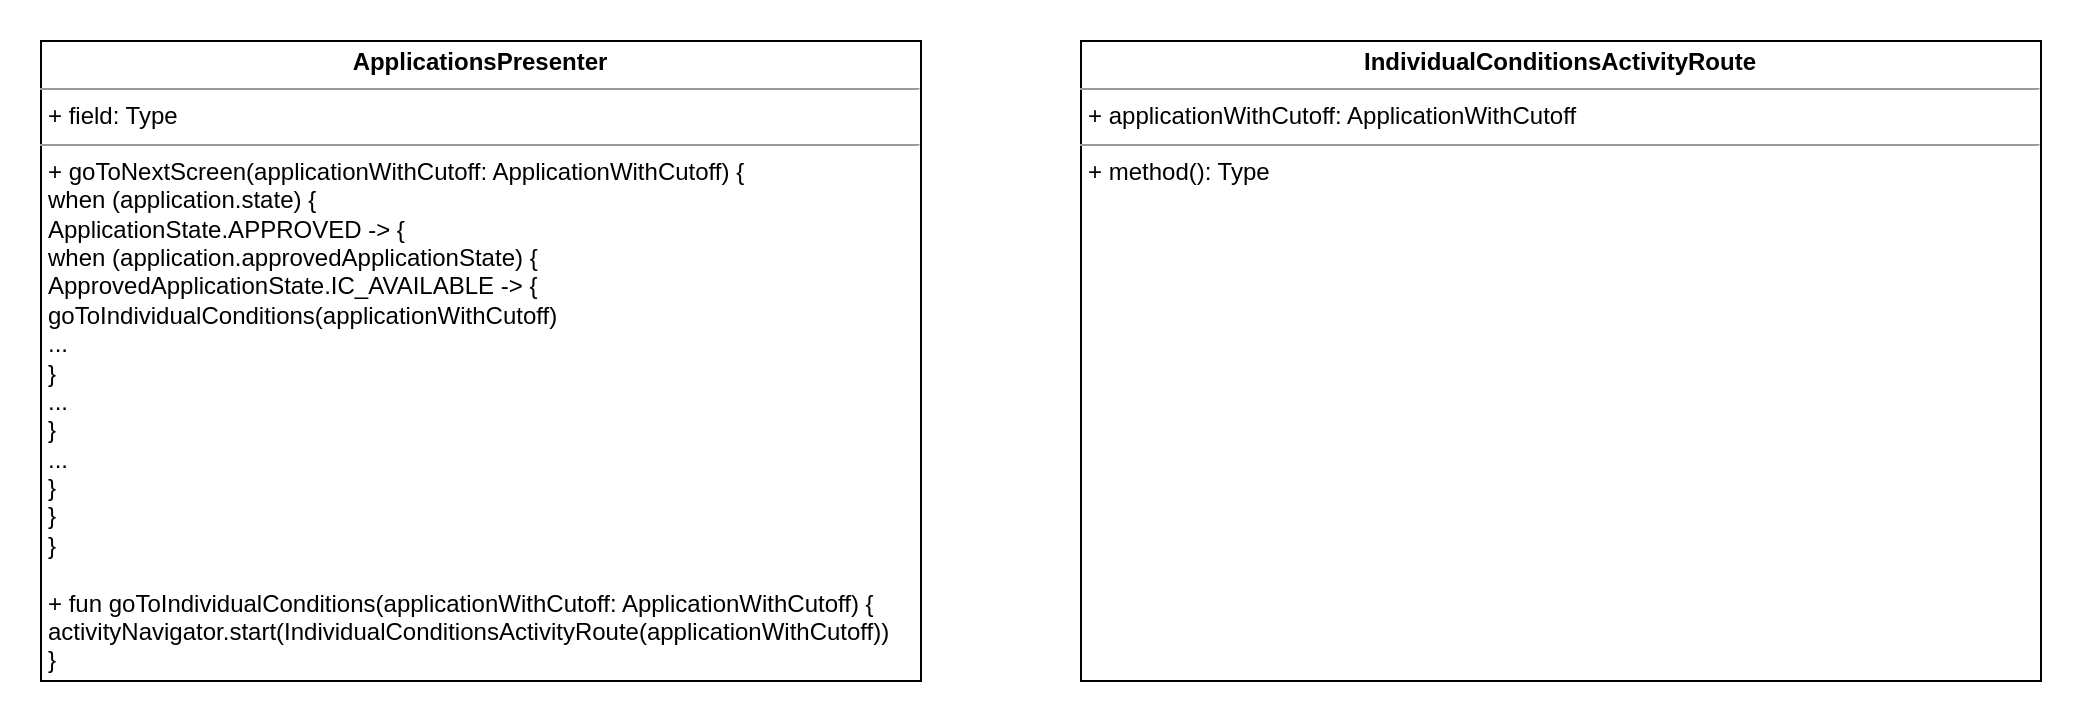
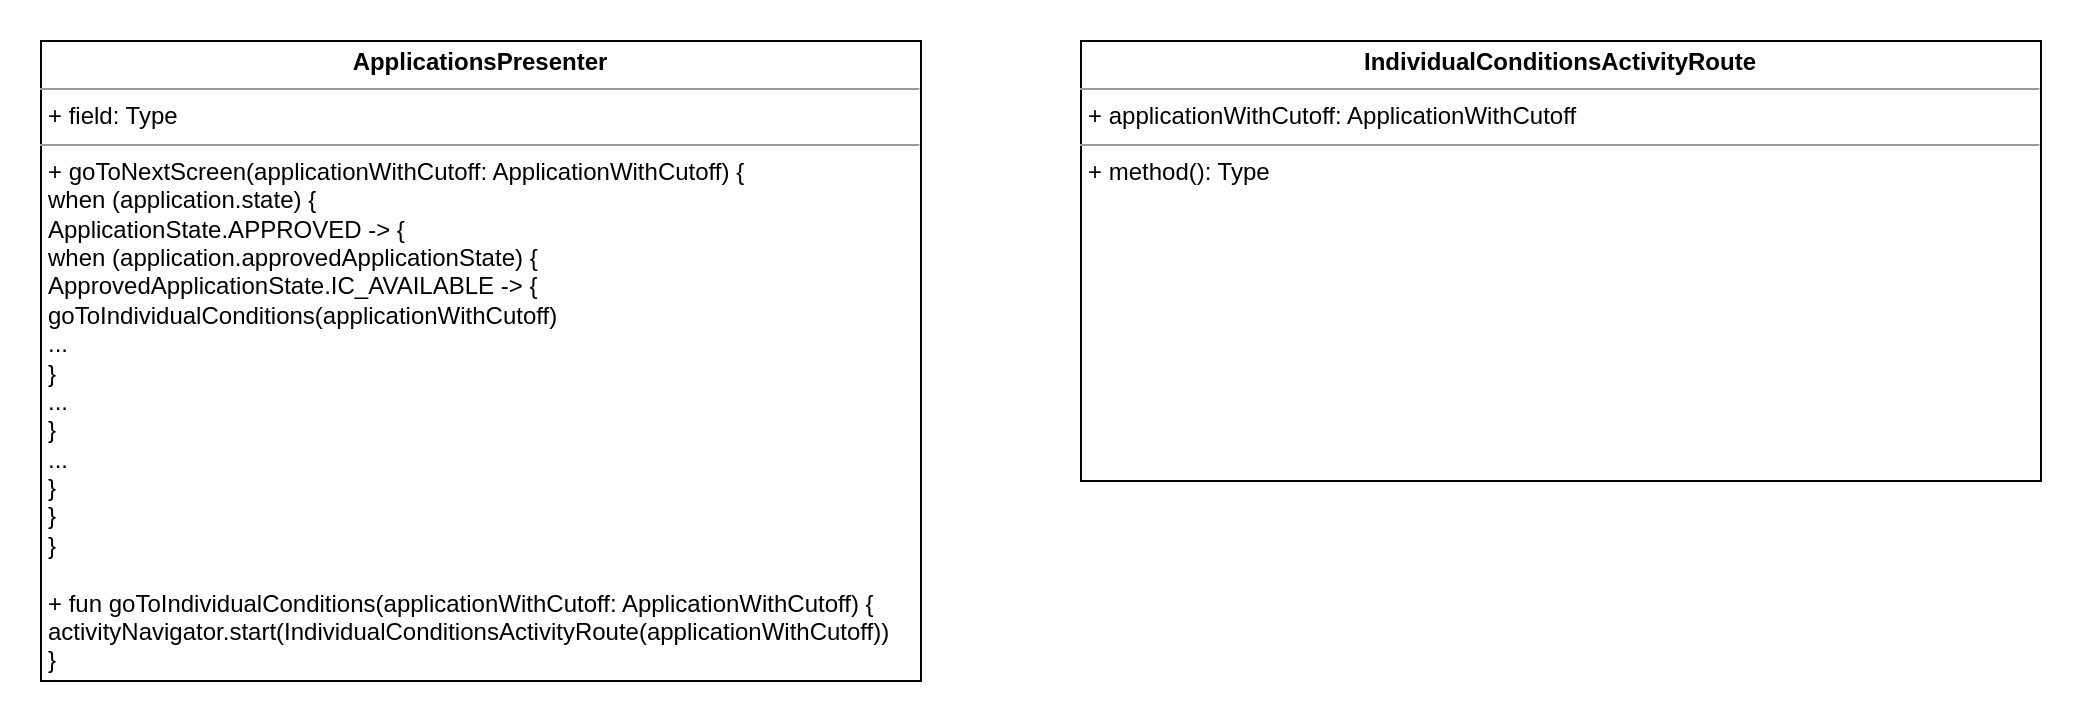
node "IndividualConditionsActivityRoute + applicationWithCutoff: ApplicationWithCutoff + method(): Type": size 960x640 -> 960x440
